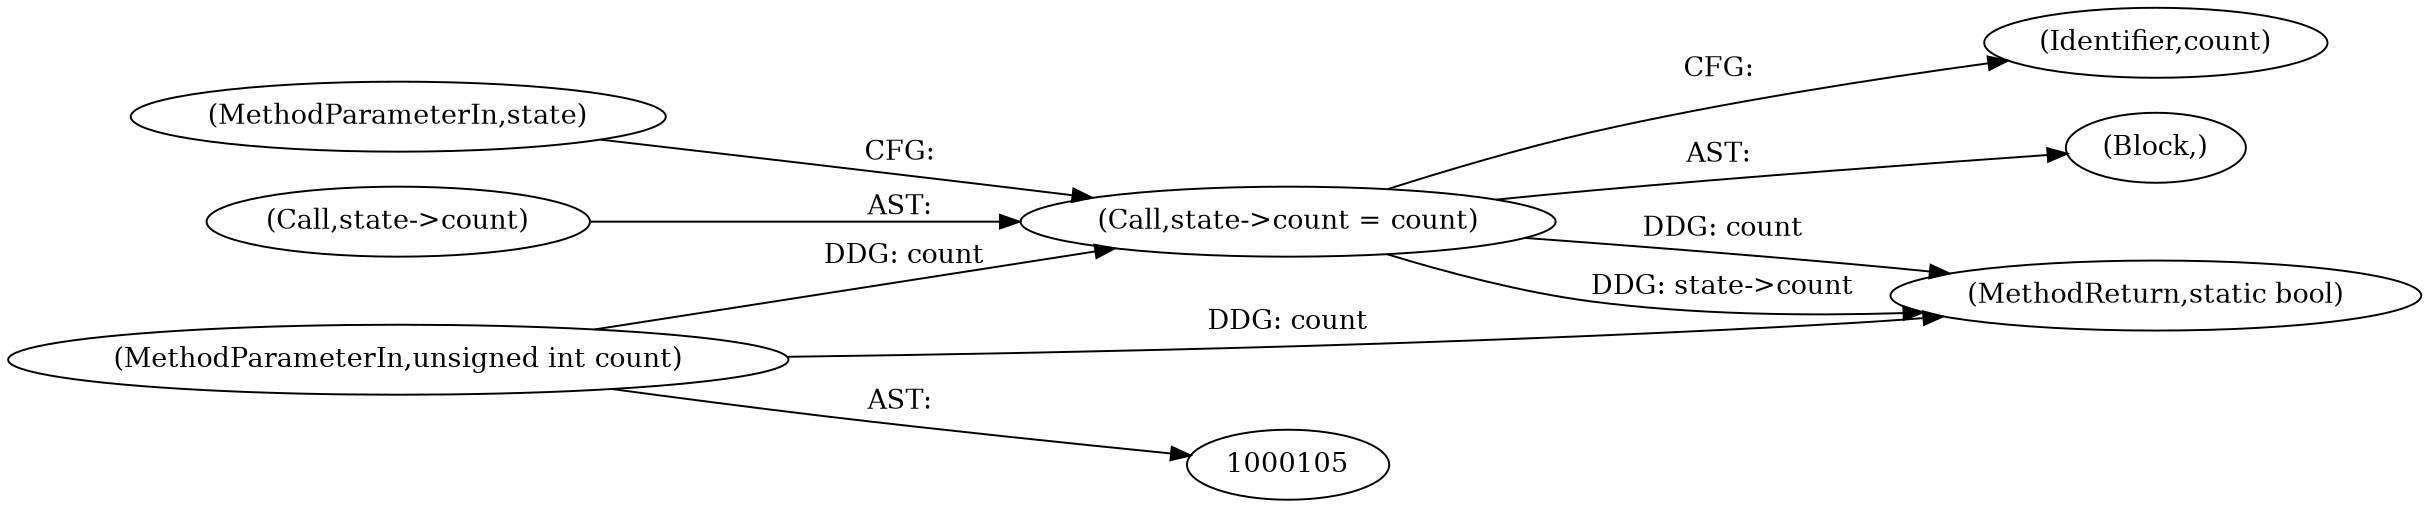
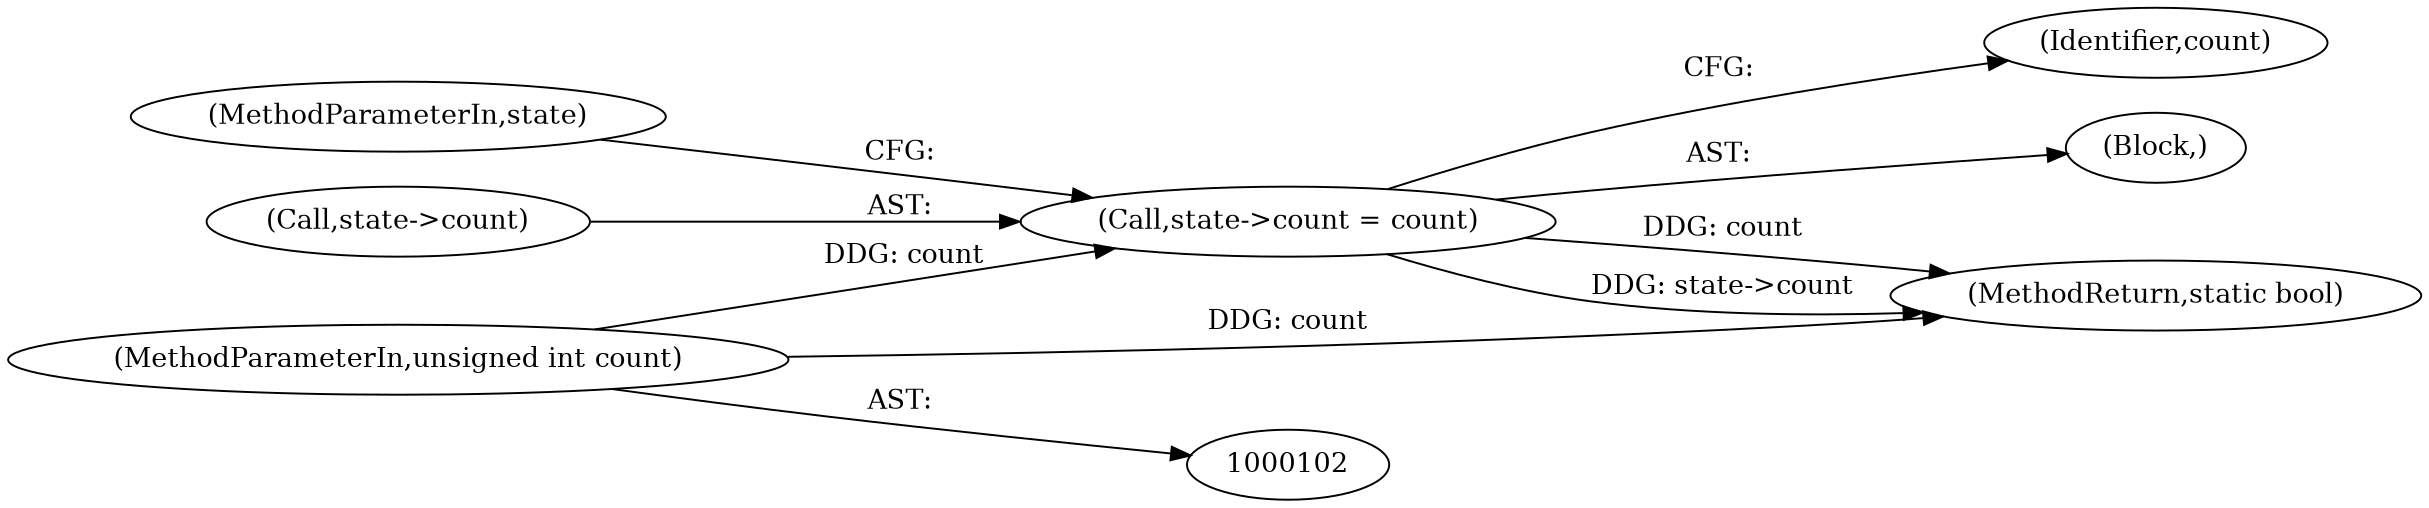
node "1000105": label "1000105" -> "1000102"
